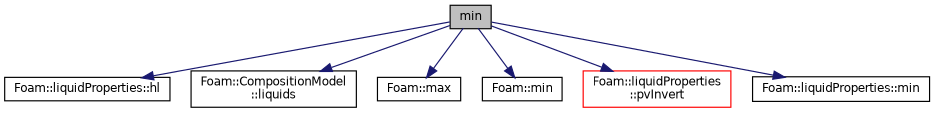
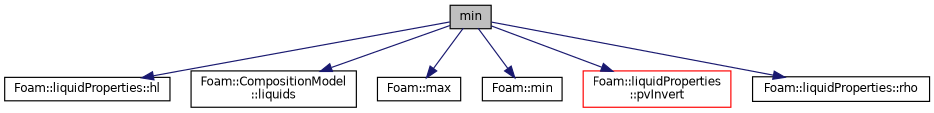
node "Foam::liquidProperties::min": label "Foam::liquidProperties::min" -> "Foam::liquidProperties::rho"
